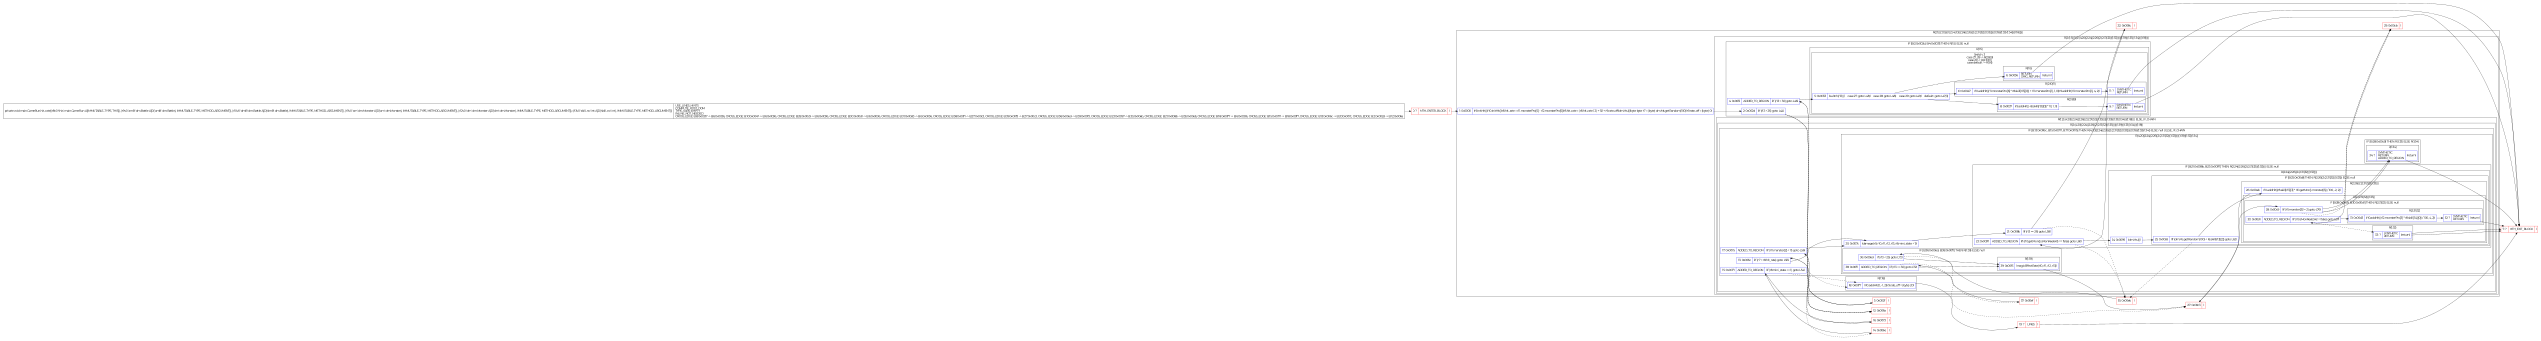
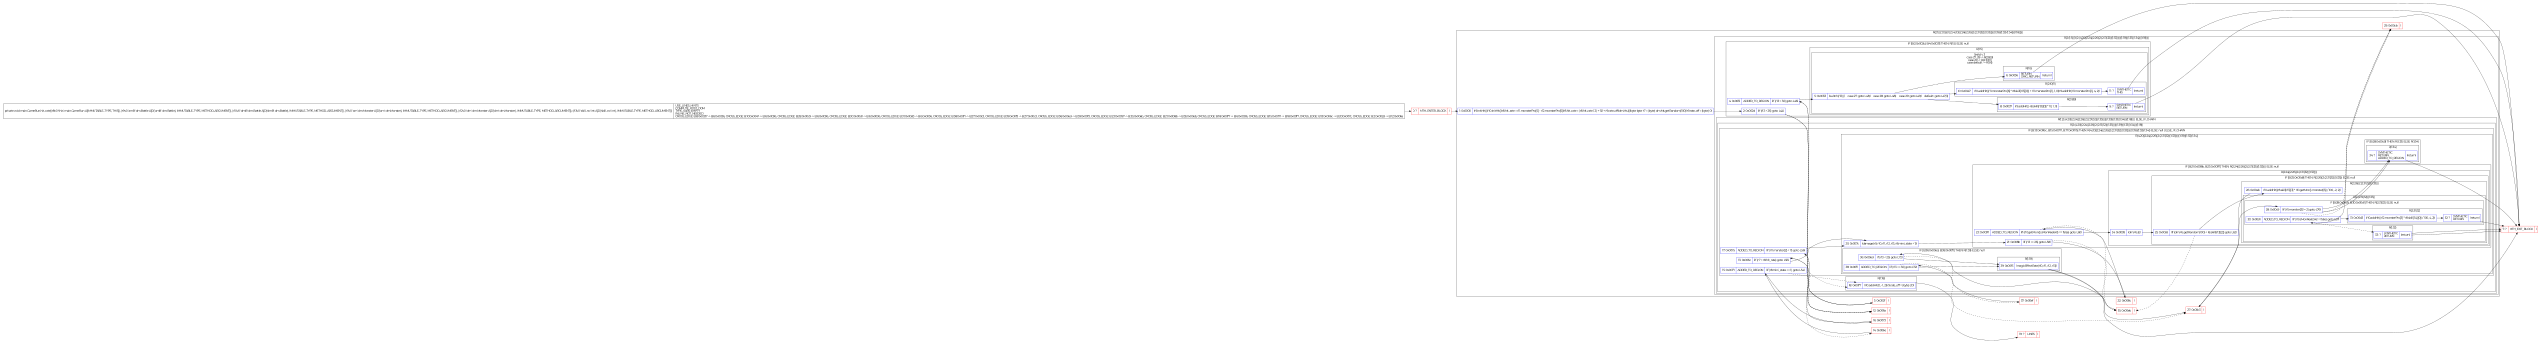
node "11: ?": text "RETURN" -> "THIS"
edge "19: ?" -> "7: ?": now "39: 0x00f3" -> "7: ?"
